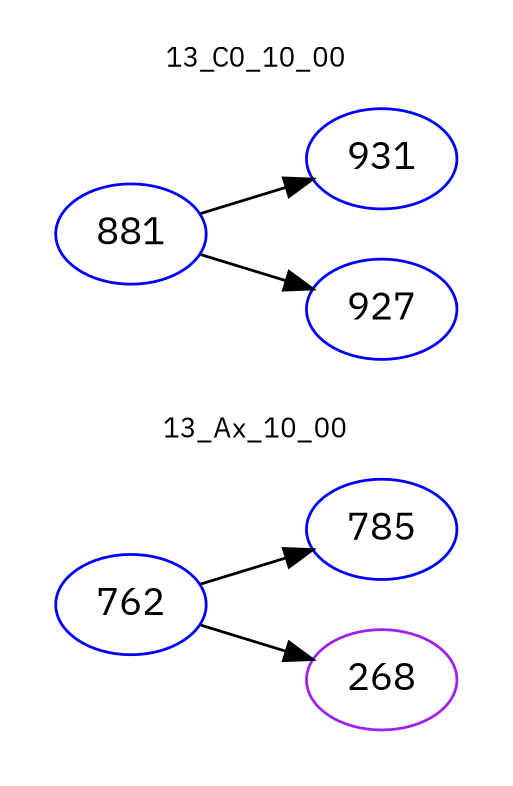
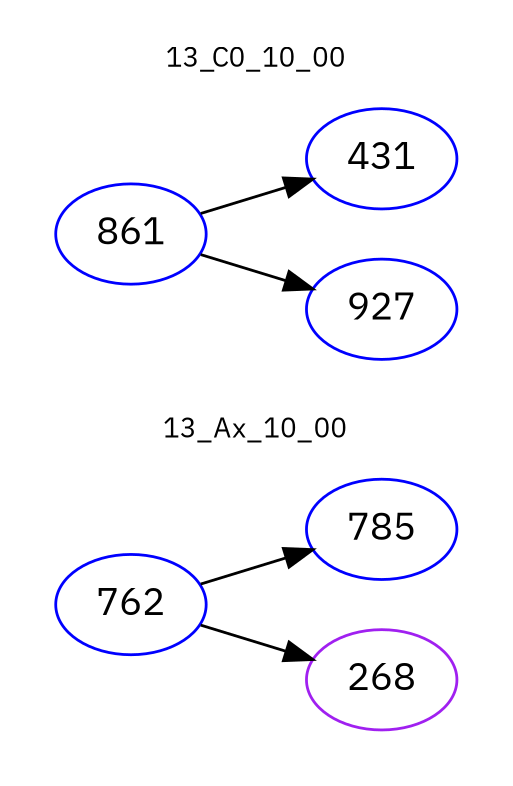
node "931": label "931" -> "431"
node "881": label "881" -> "861"
